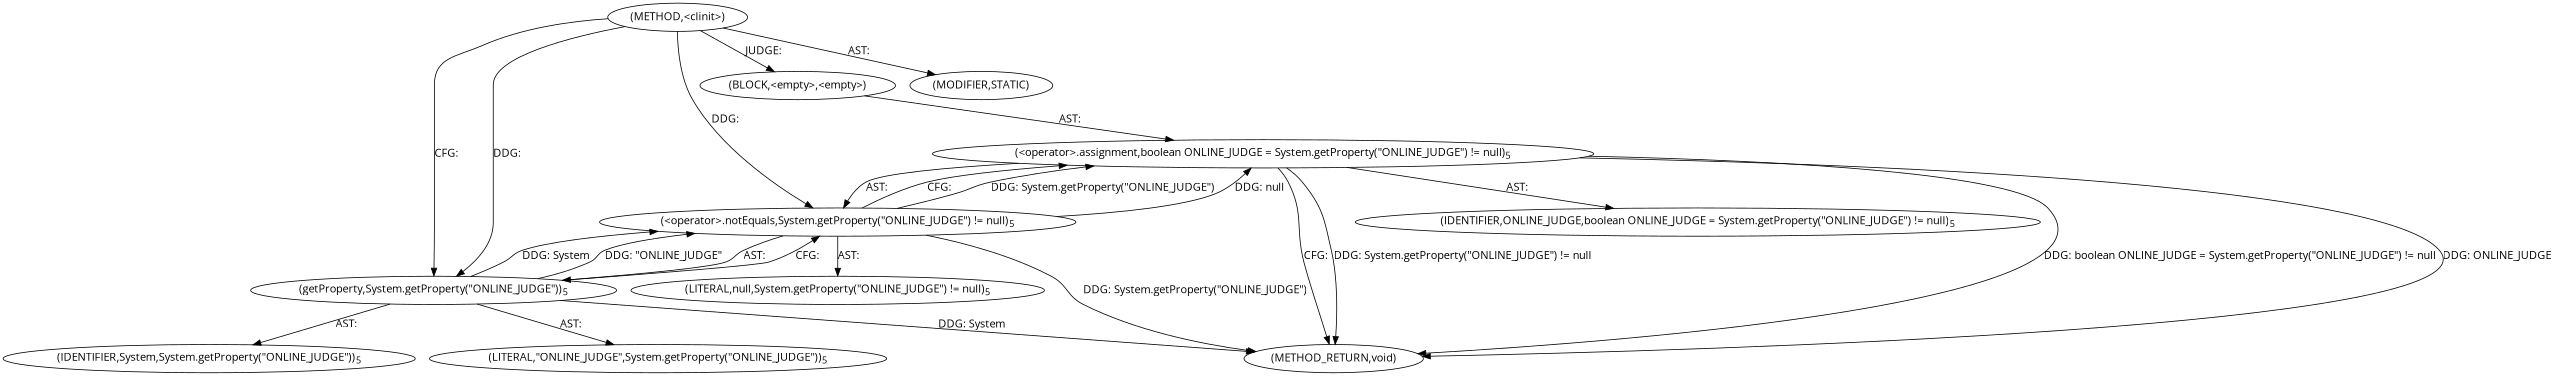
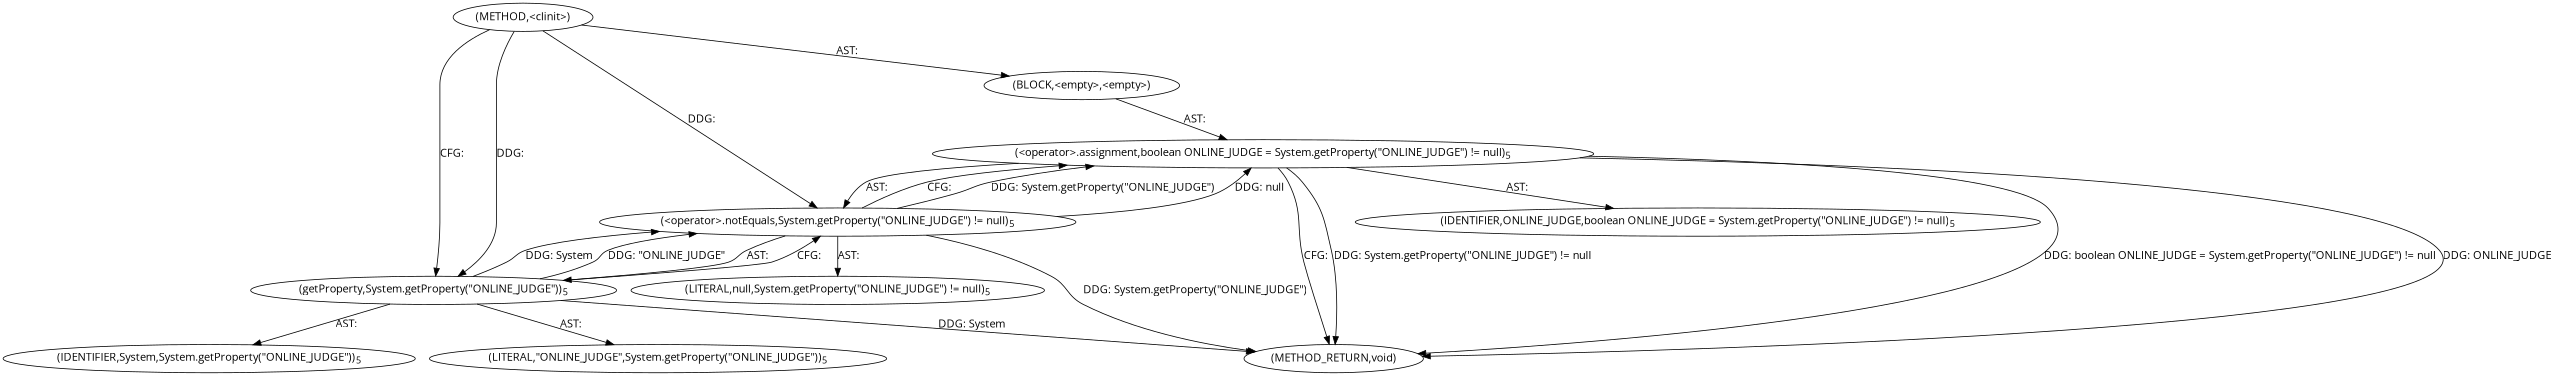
edge "(METHOD,<clinit>)" -> "(BLOCK,<empty>,<empty>)": label "JUDGE: " -> "AST: "
node "(MODIFIER,STATIC)": removed
